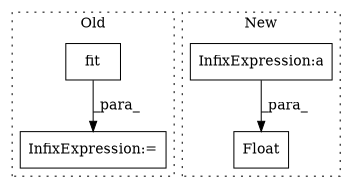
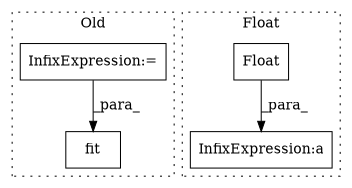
cluster "New": label "New" -> "Float"
edge "fit" -> "InfixExpression:=": reversed
edge "InfixExpression:a" -> "Float": reversed
